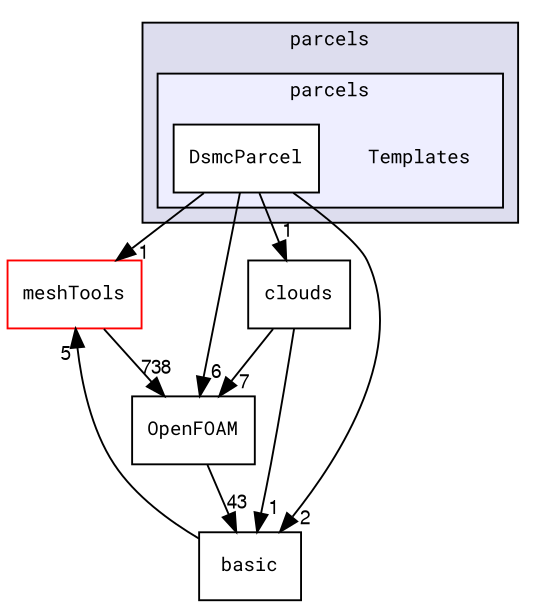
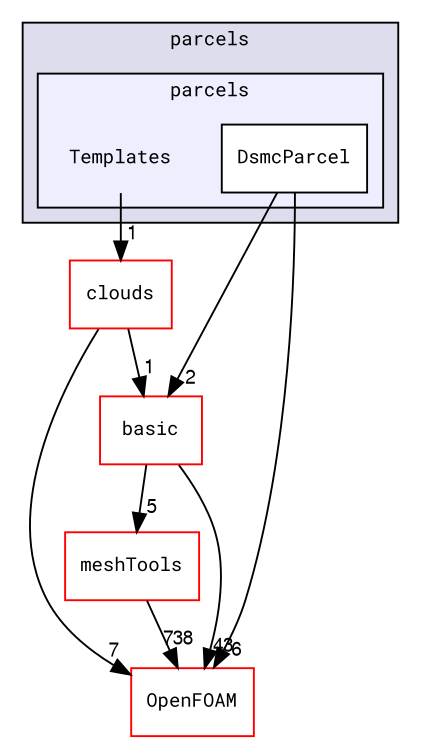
edge "DsmcParcel" -> "clouds": now "Templates" -> "clouds"
edge "DsmcParcel" -> "meshTools": removed
node "clouds": color black -> red
node "OpenFOAM": color black -> red
edge "OpenFOAM" -> "basic": reversed
node "basic": color black -> red
